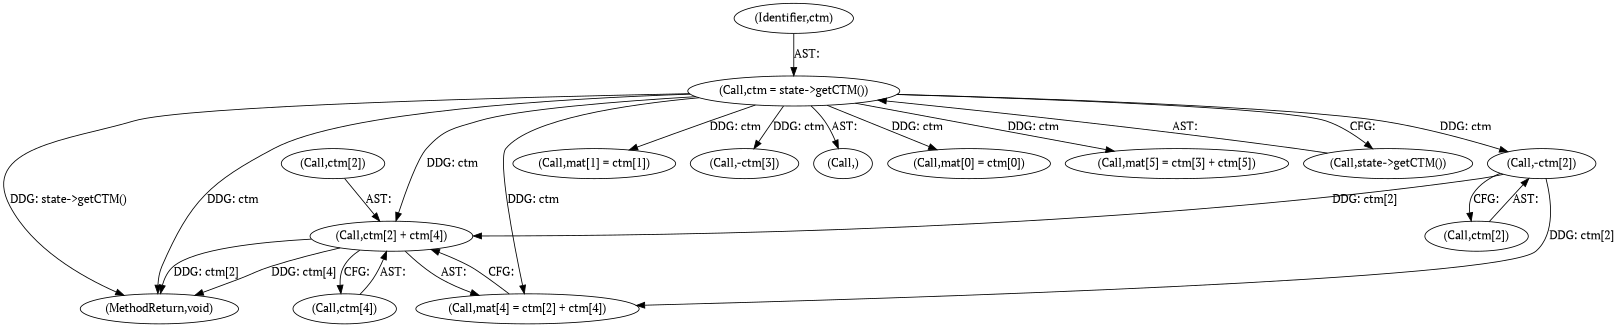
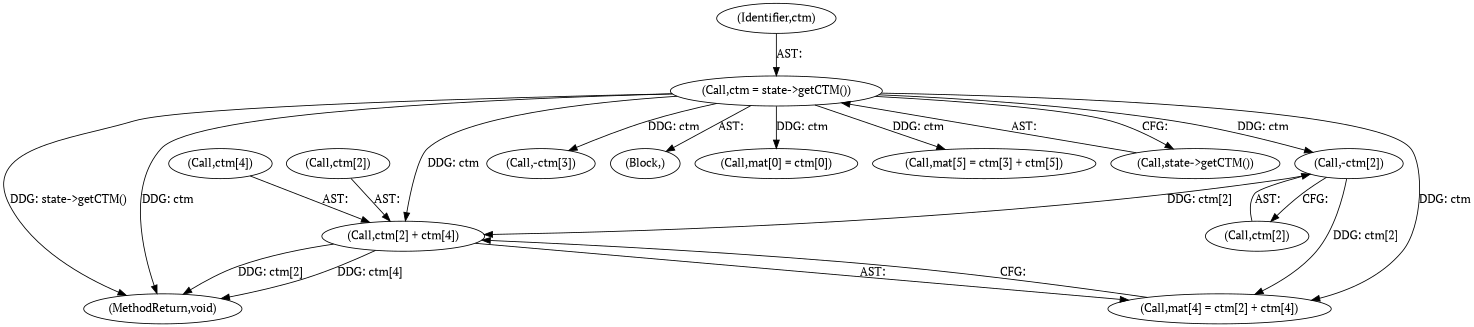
node "(Call,mat[1] = ctm[1])": removed
node "(Call,)": label "(Call,)" -> "(Block,)"
edge "(Call,ctm[2] + ctm[4])" -> "(Call,ctm[4])": removed, label "CFG:"
